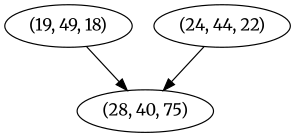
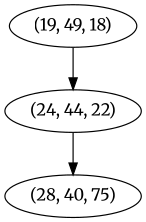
edge "(19, 49, 18)" -> "(28, 40, 75)": now "(19, 49, 18)" -> "(24, 44, 22)"
